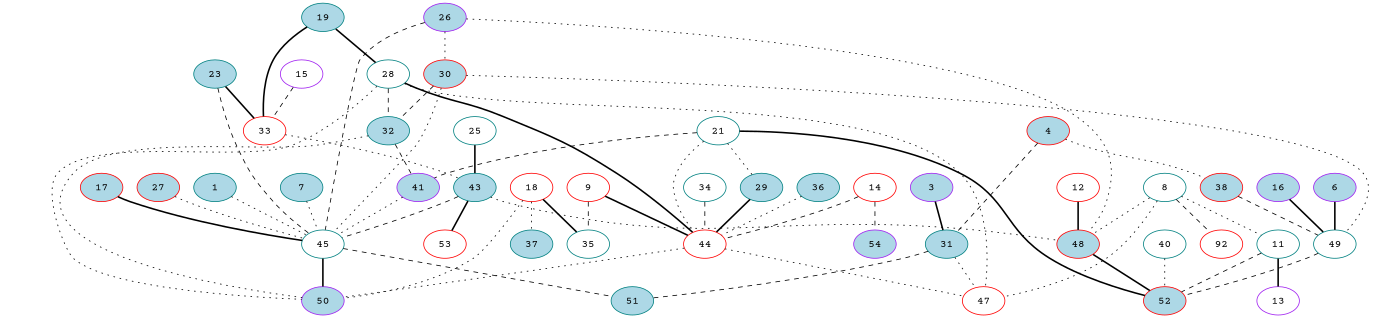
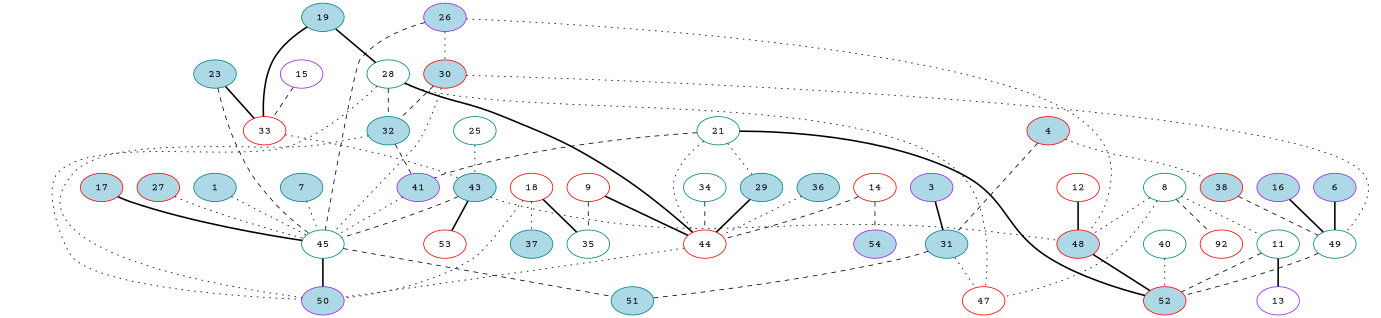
edge "25" -- "43": style bold -> dotted
edge "44" -- "47": removed
